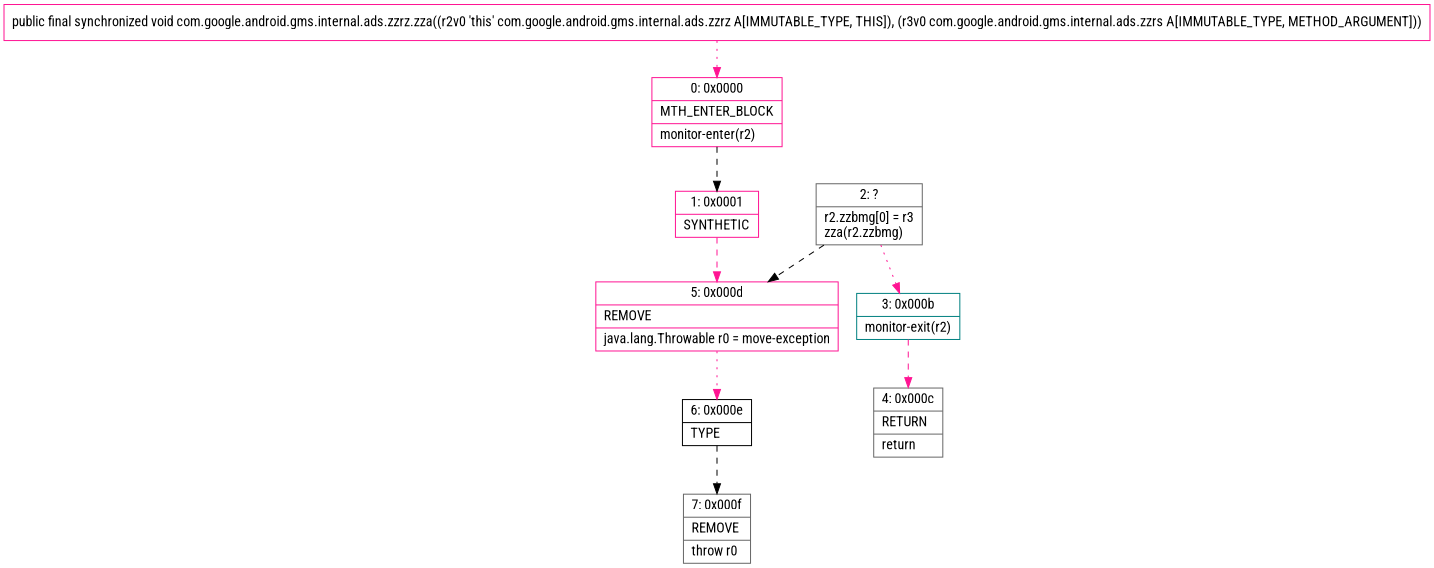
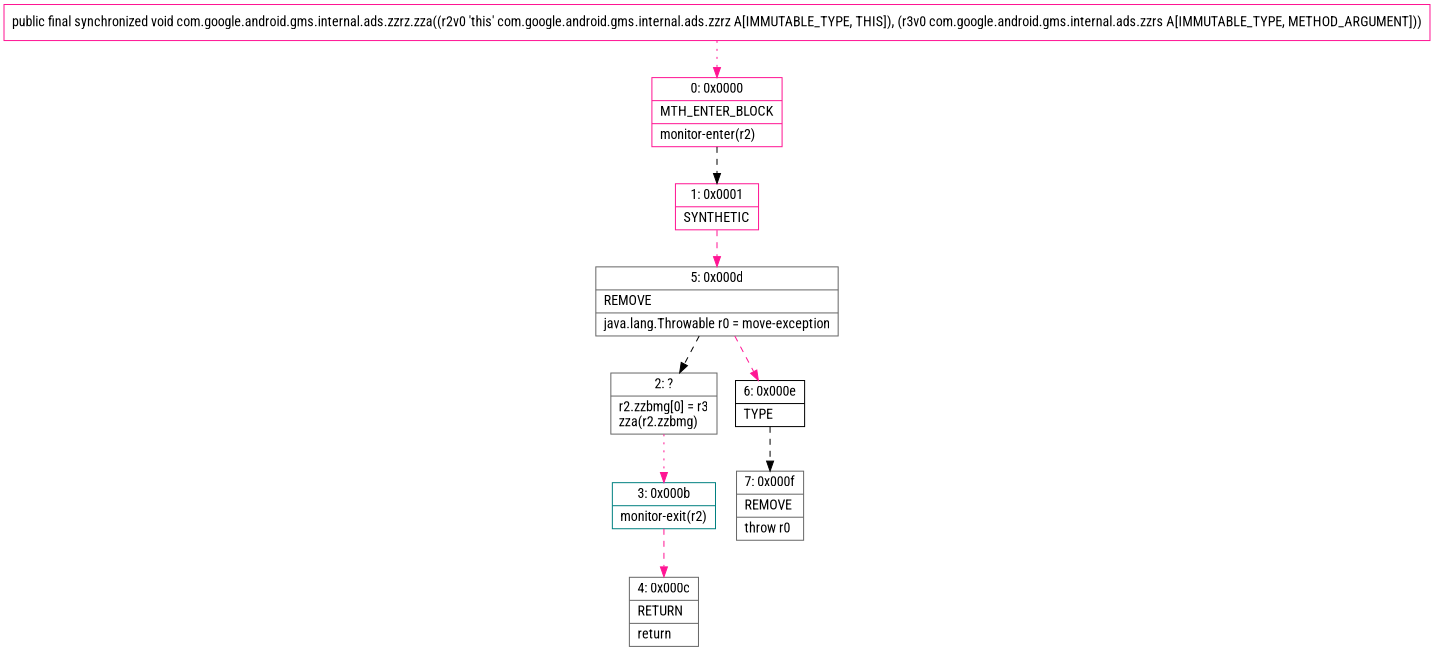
edge "2: ?" -> "5: 0x000d": reversed
node "5: 0x000d": color deeppink -> gray40
edge "5: 0x000d" -> "6: 0x000e": style dotted -> dashed
